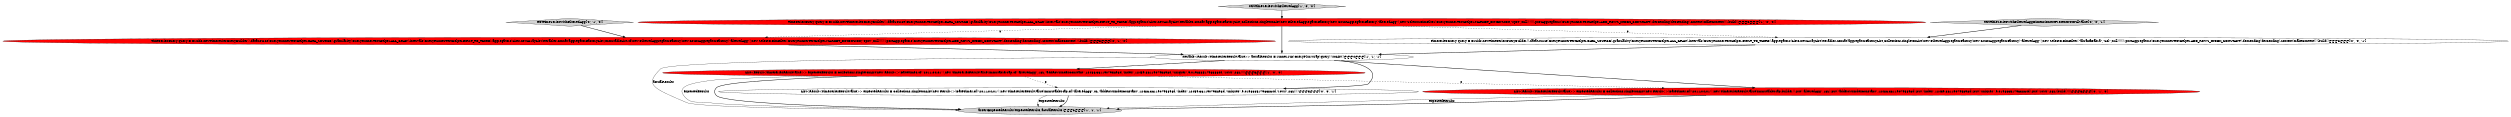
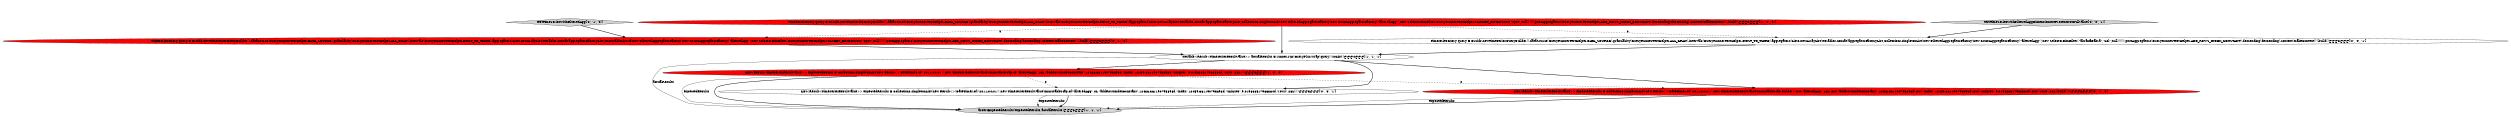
node "testTimeSeriesWithFilteredAgg['1', '0', '0']": removed
